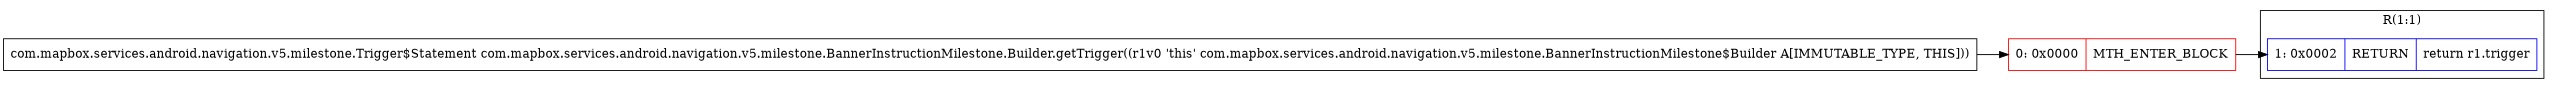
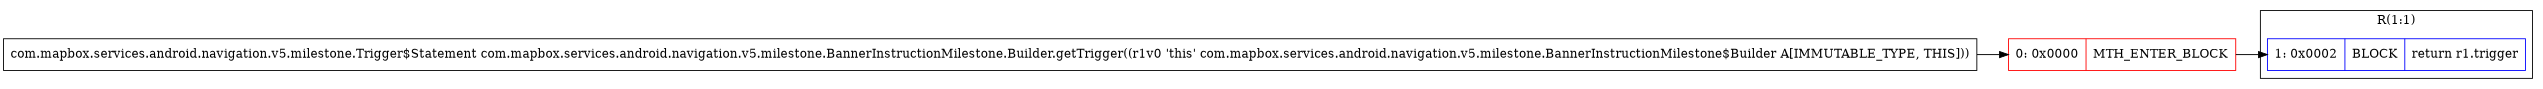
node "1: 0x0002": text "RETURN" -> "BLOCK"
